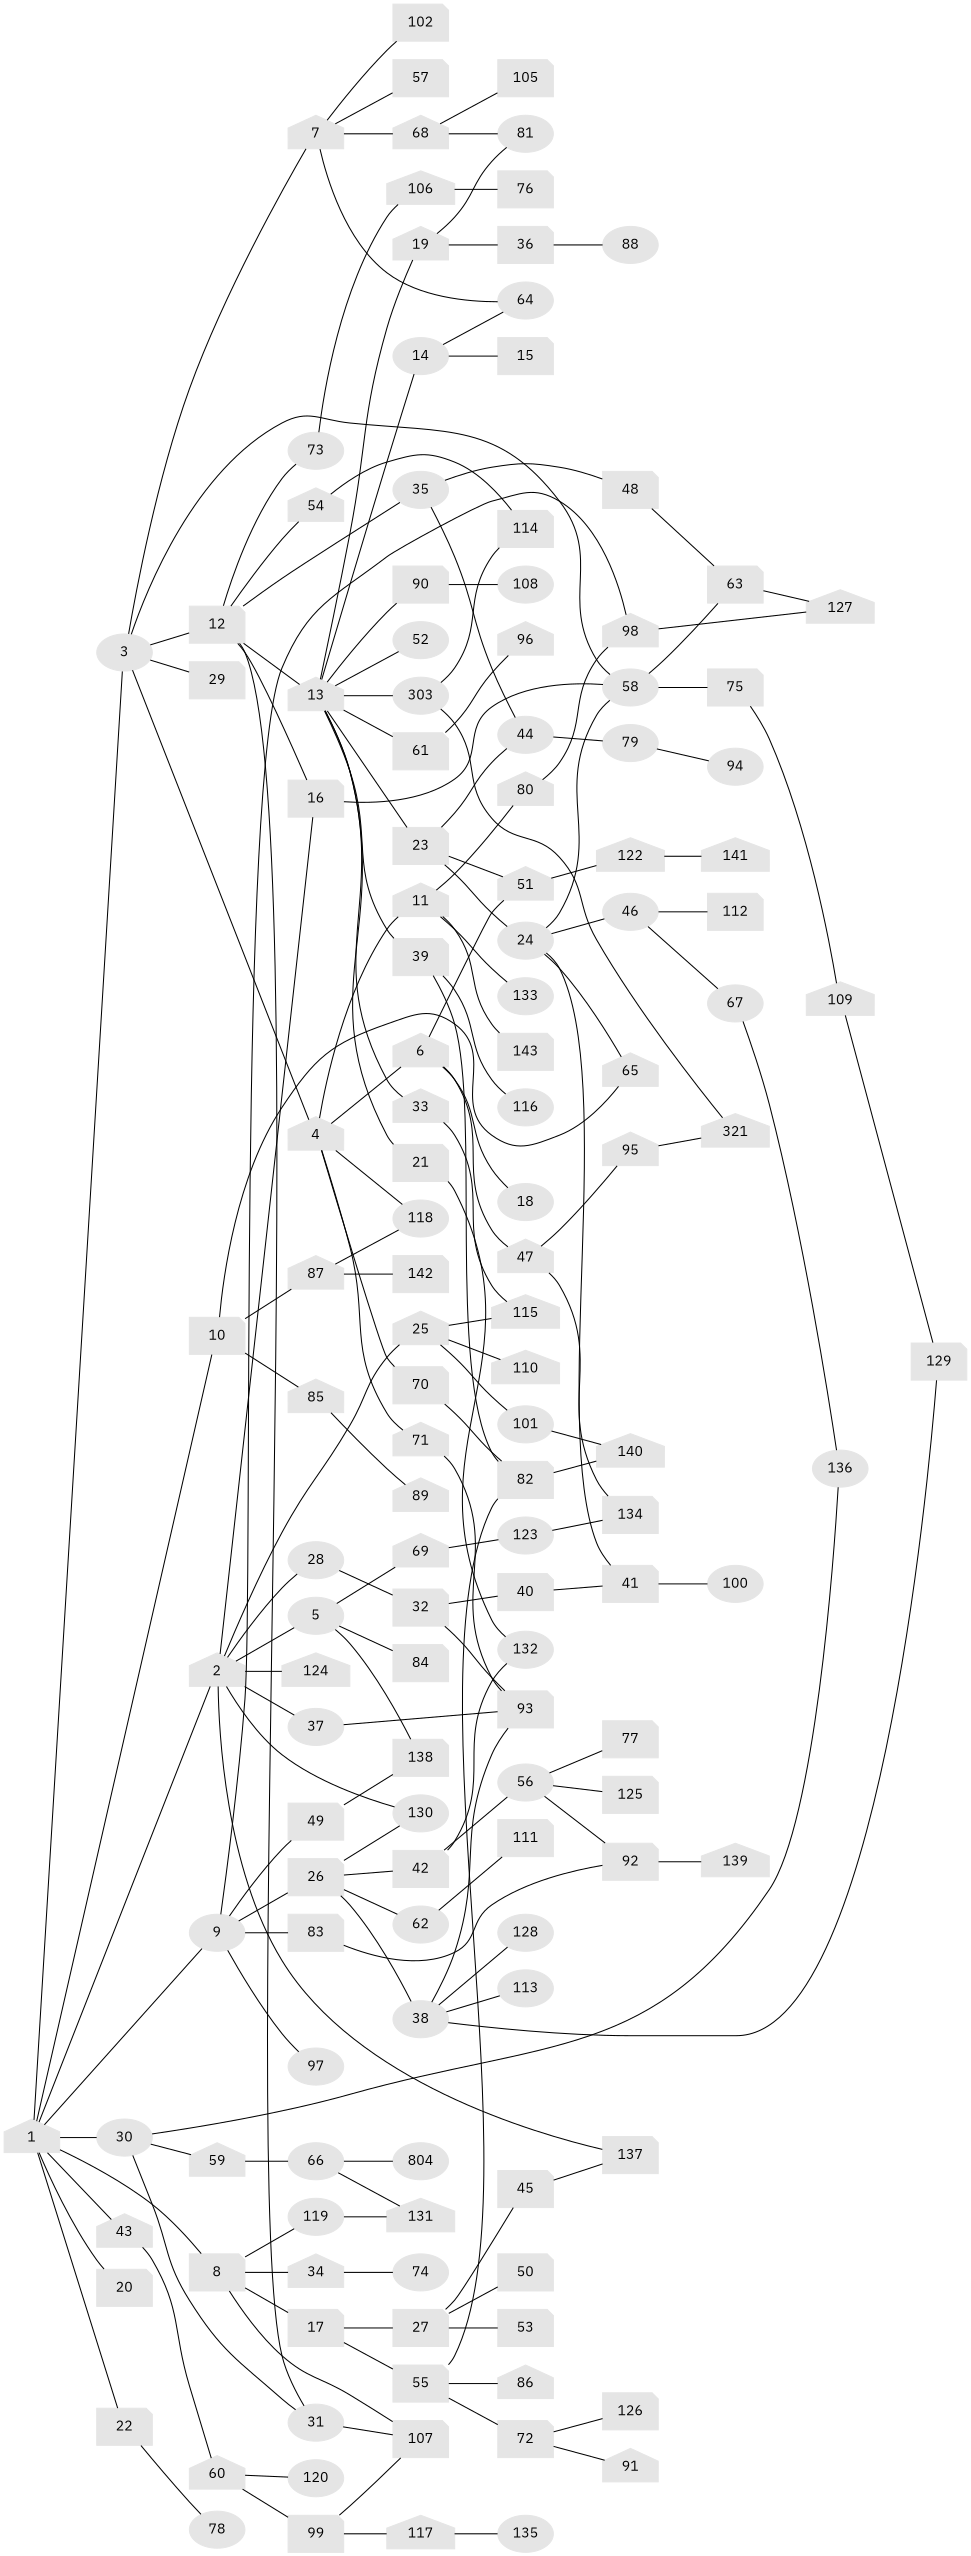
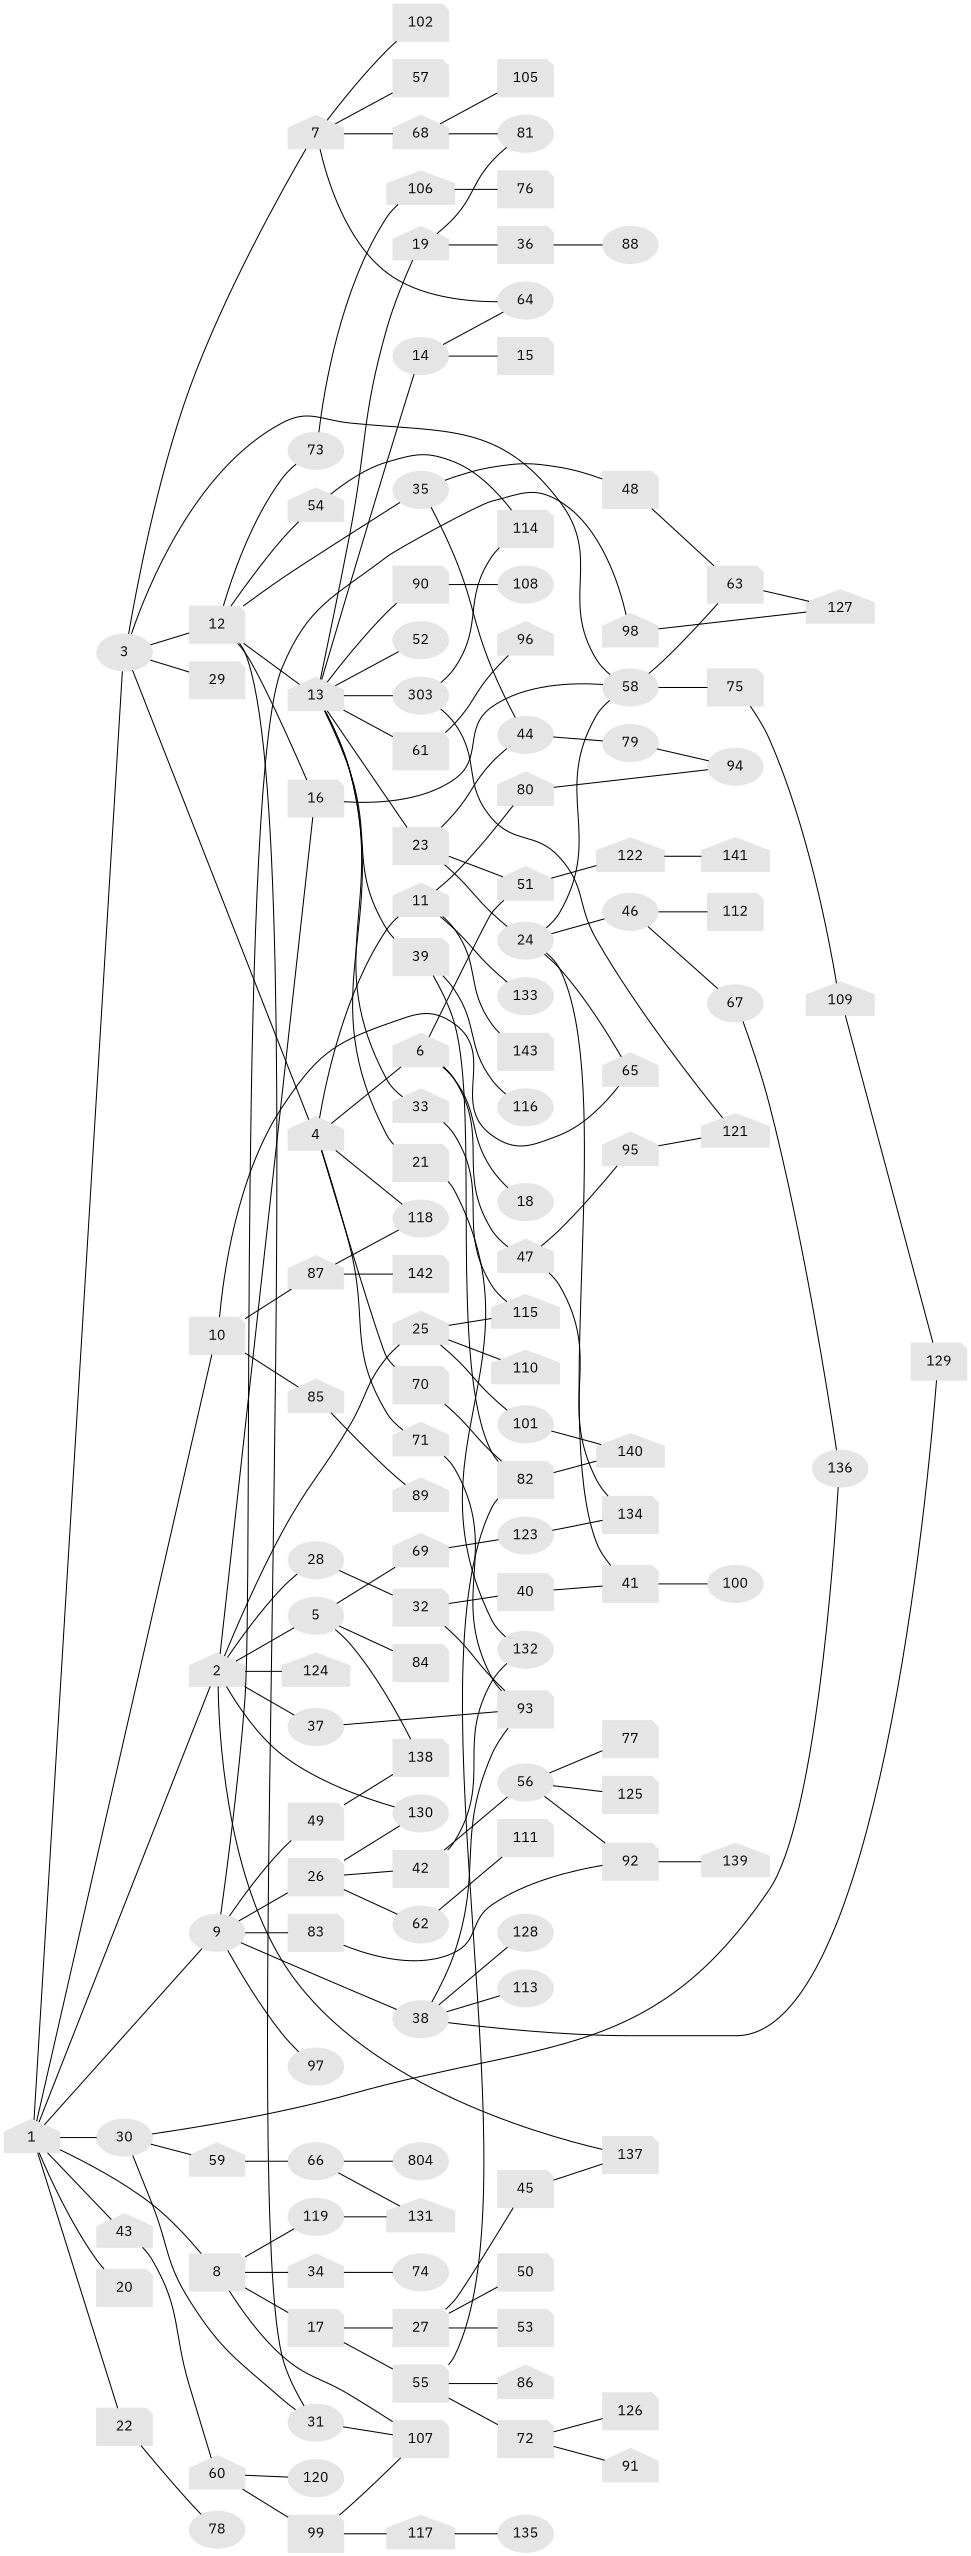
edge "98" -- "80": now "94" -- "80"
node "321": label "321" -> "121"
edge "26" -- "38": now "9" -- "38"
